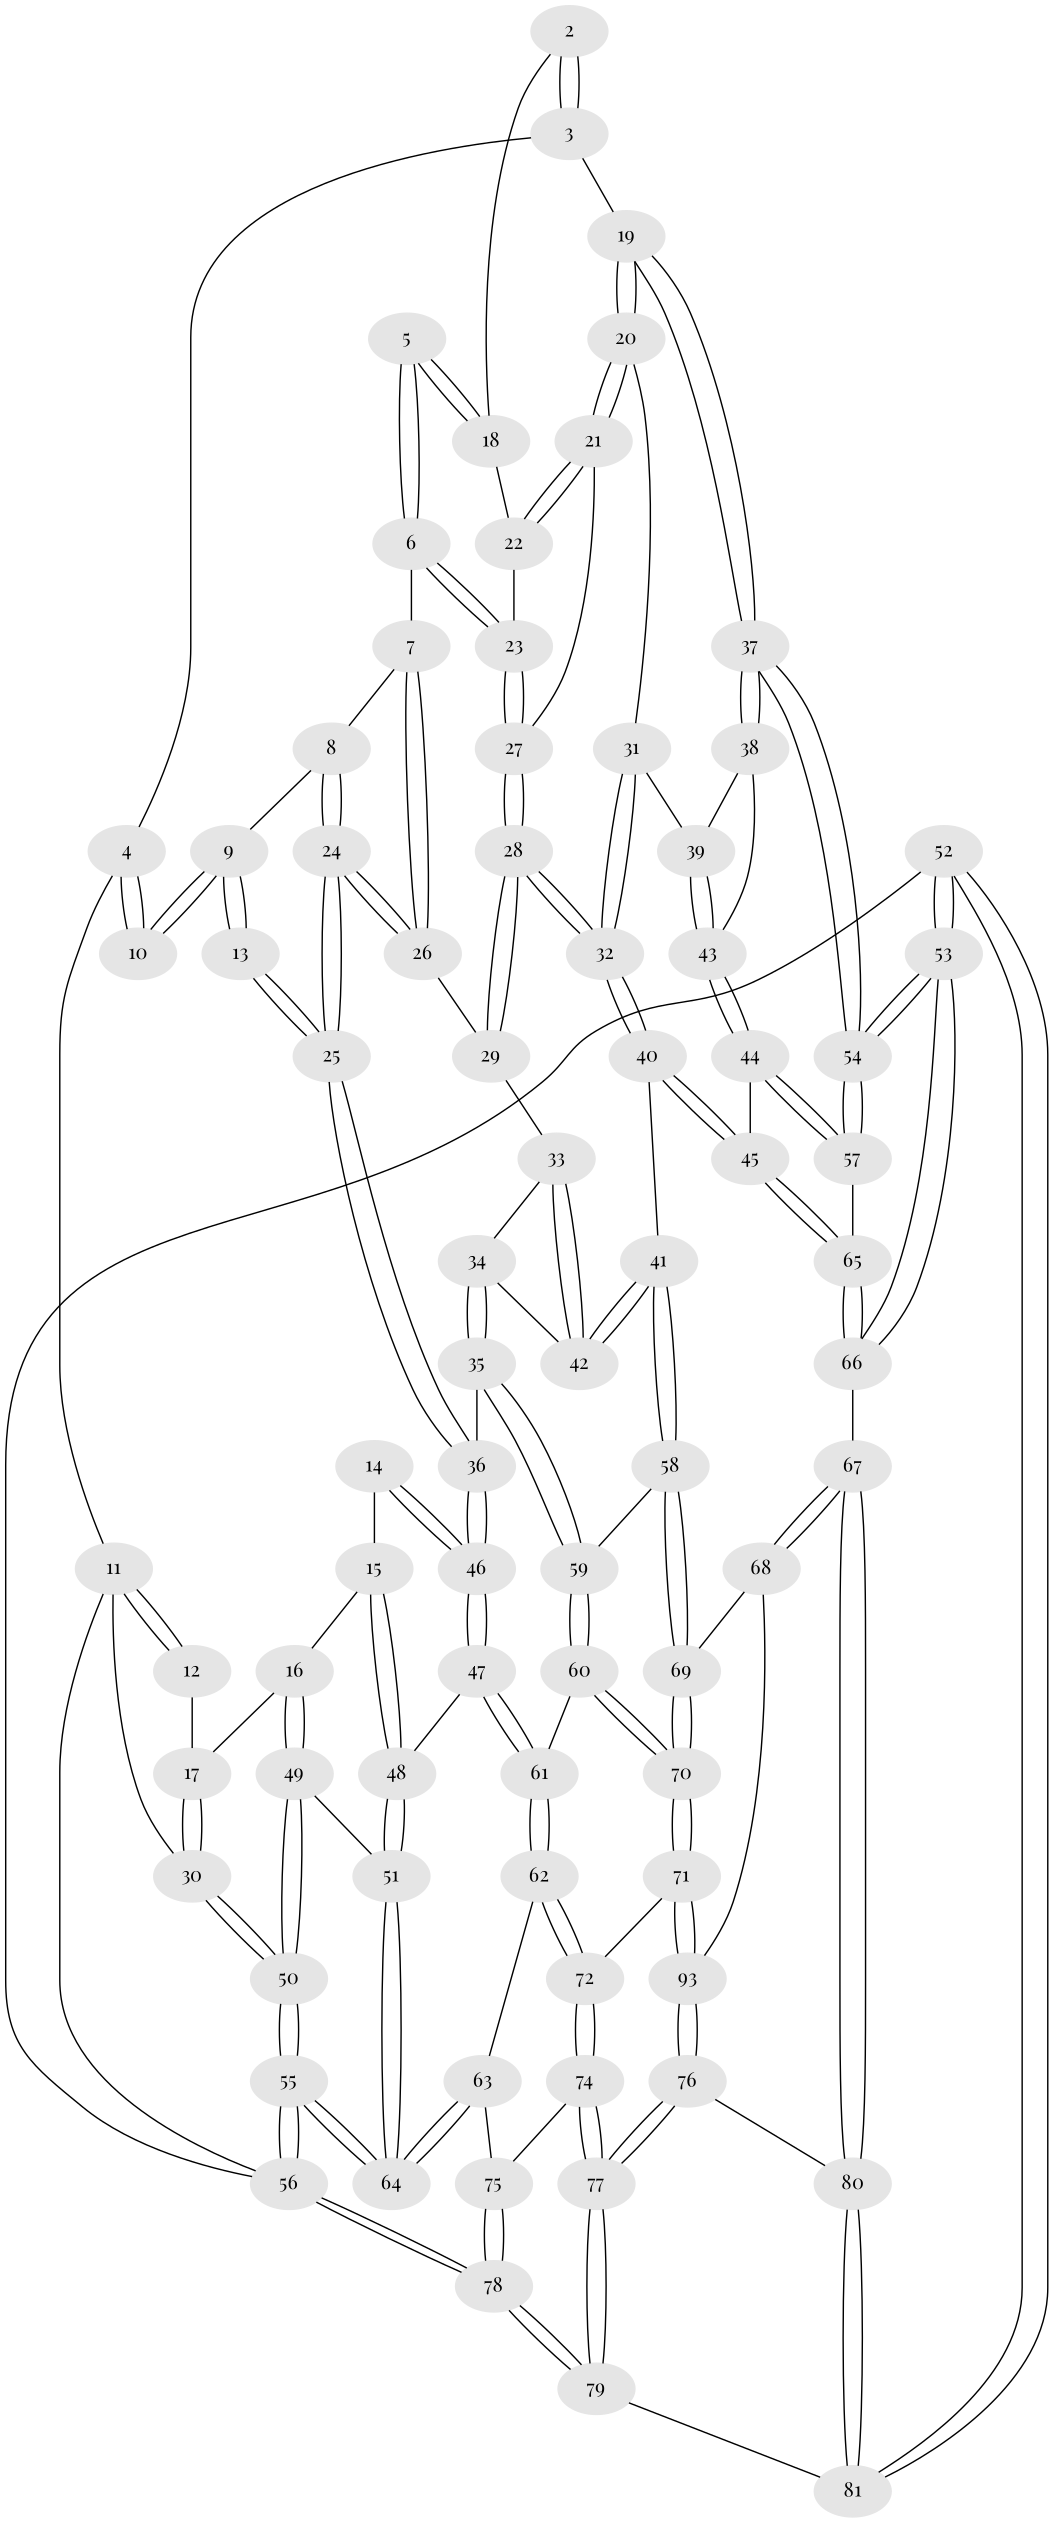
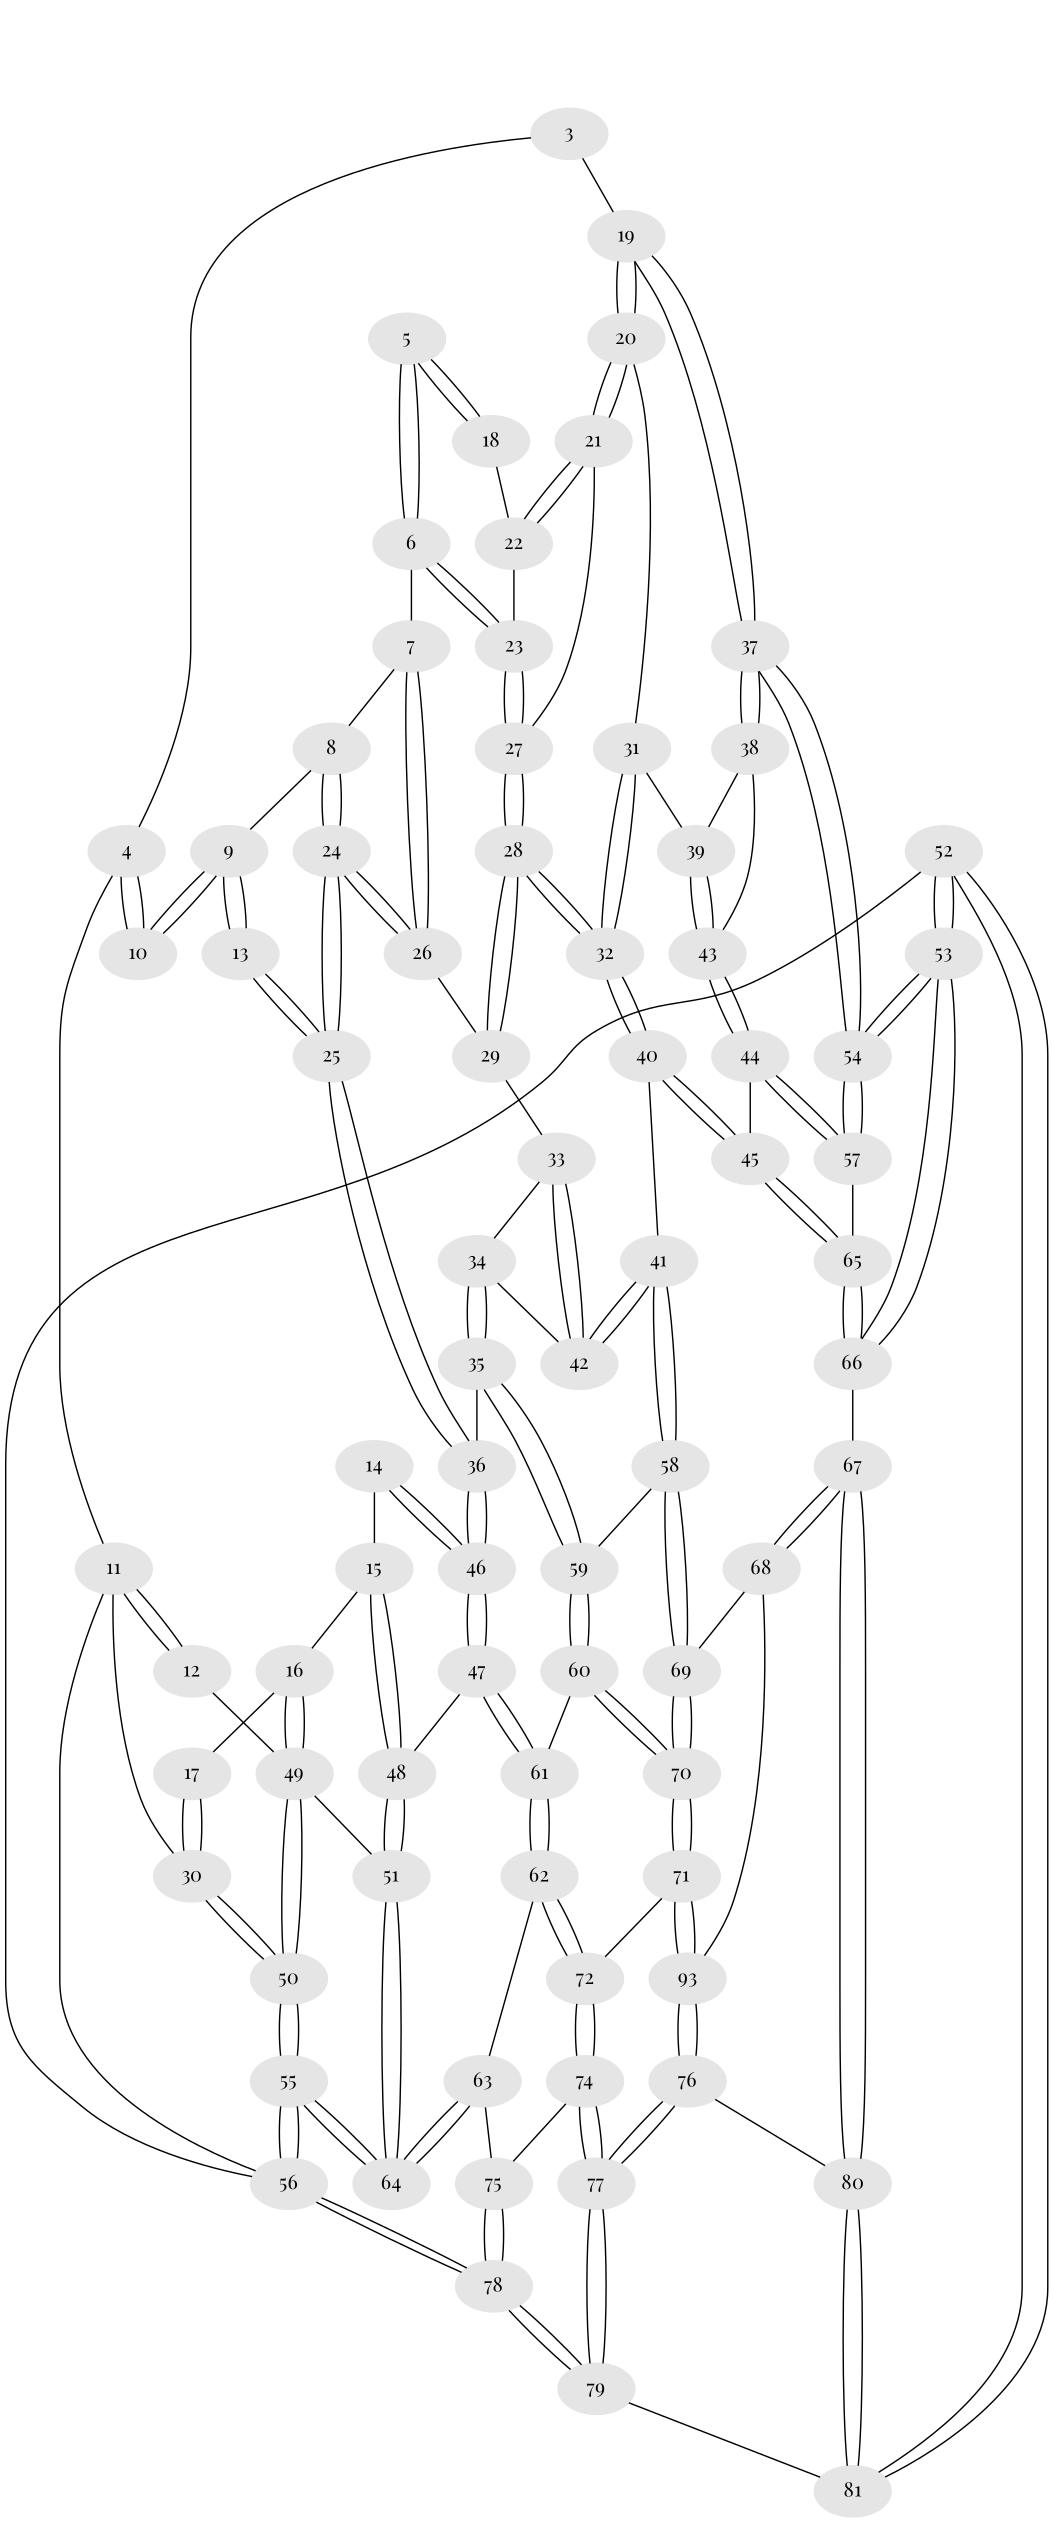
node "2": removed
edge "12" -- "17": now "12" -- "49"
